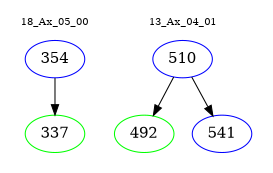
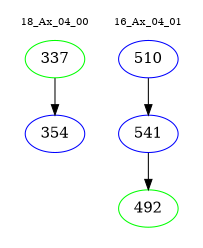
cluster "18_Ax_05_00": label "18_Ax_05_00" -> "18_Ax_04_00"
cluster "13_Ax_04_01": label "13_Ax_04_01" -> "16_Ax_04_01"
edge "354" -> "337": reversed
edge "510" -> "492": now "541" -> "492"
